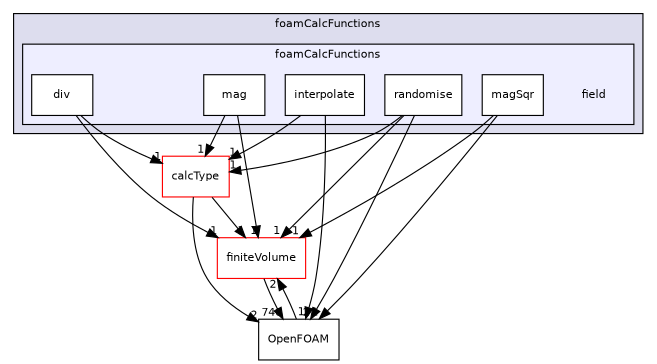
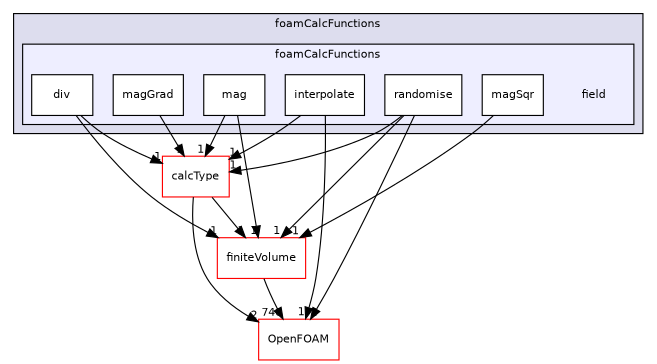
node "magGrad": added
edge "magSqr" -> "OpenFOAM": removed
edge "OpenFOAM" -> "finiteVolume": removed
node "OpenFOAM": color black -> red
